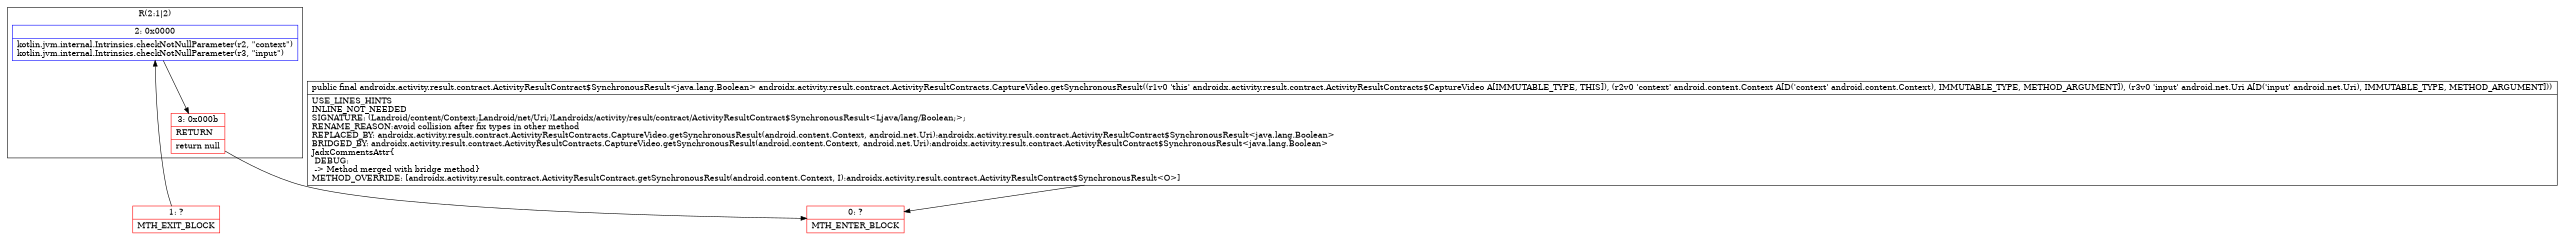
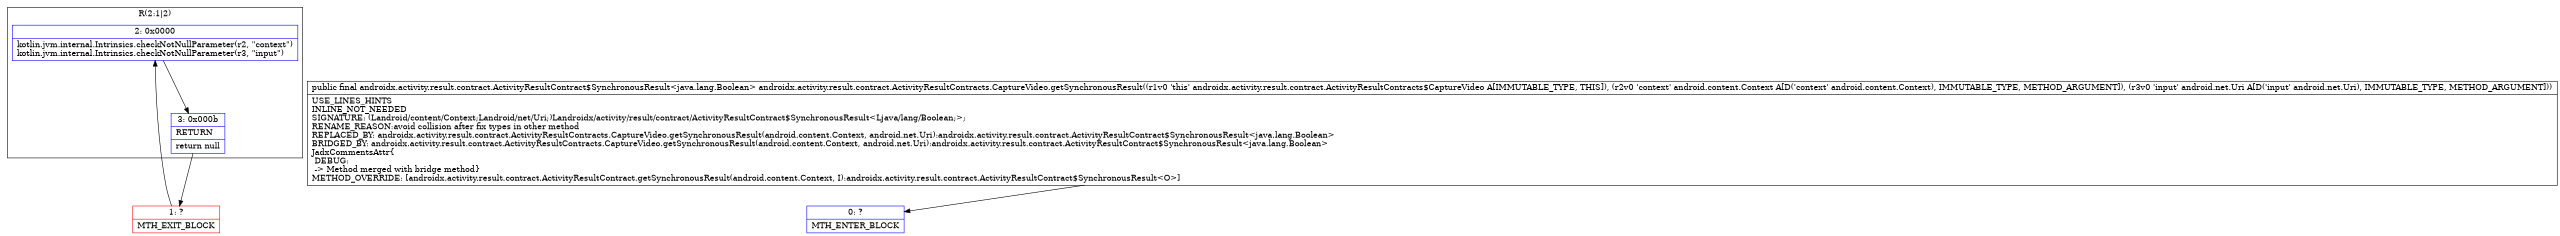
node "3: 0x000b": color red -> blue
edge "3: 0x000b" -> "0: ?": now "3: 0x000b" -> "1: ?"
node "0: ?": color red -> blue
